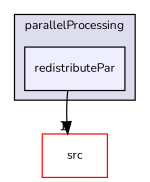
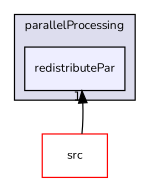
edge "redistributePar" -> "src": reversed
